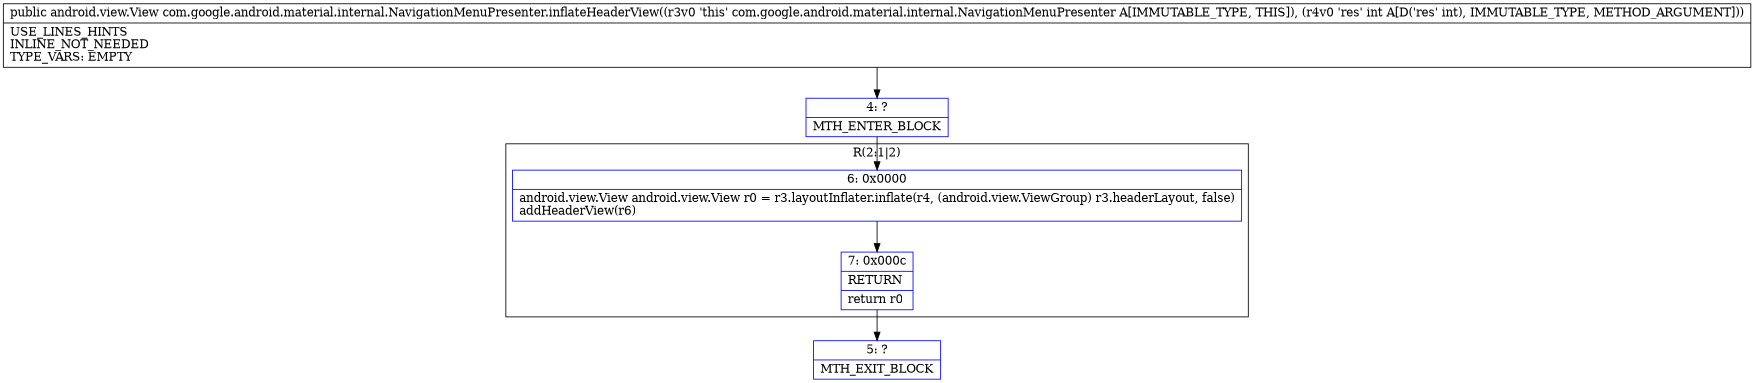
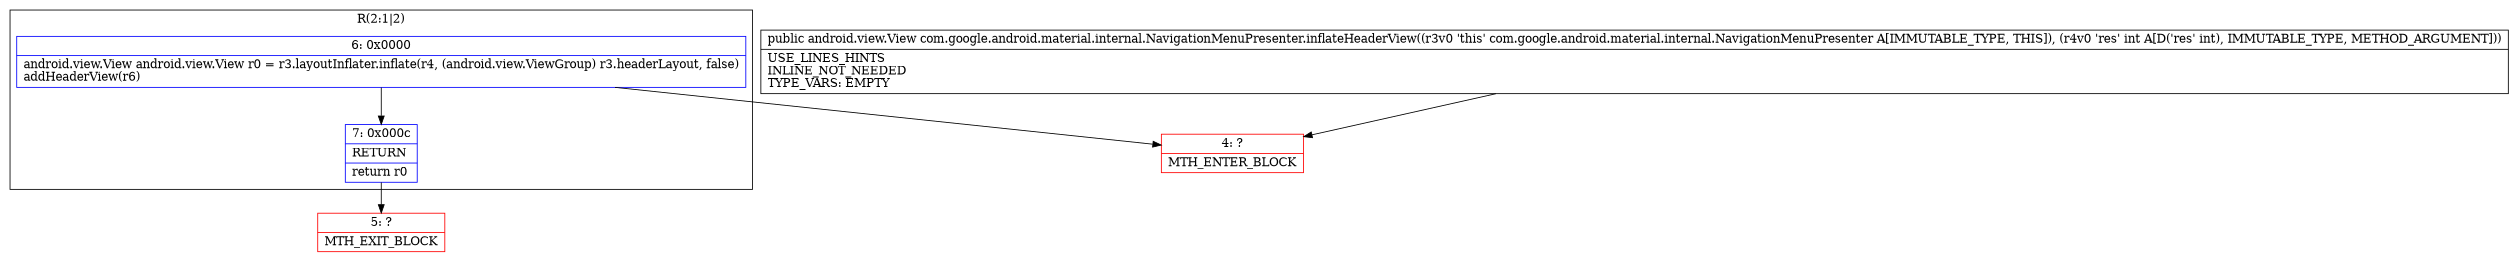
node "4: ?": color blue -> red
edge "4: ?" -> "6: 0x0000": reversed
node "5: ?": color blue -> red
